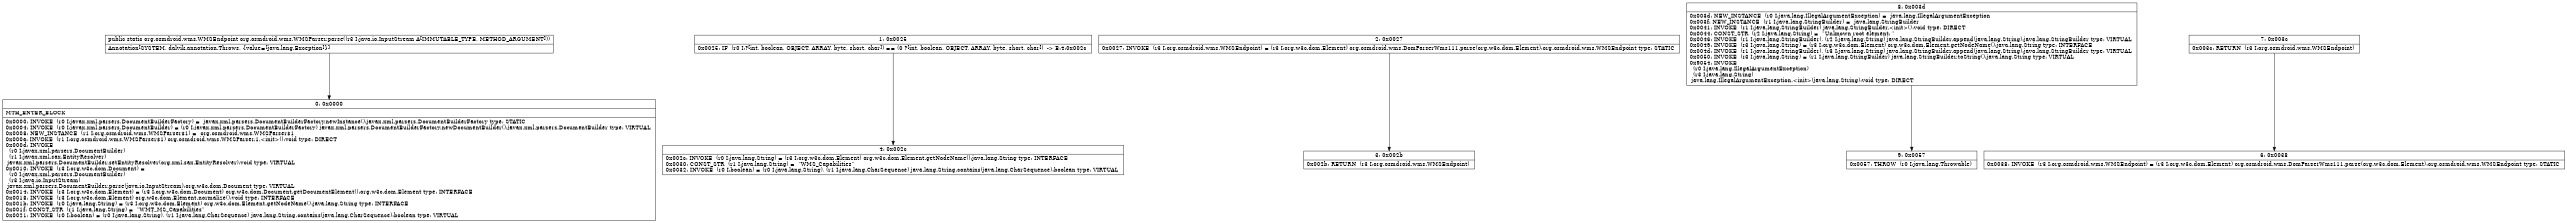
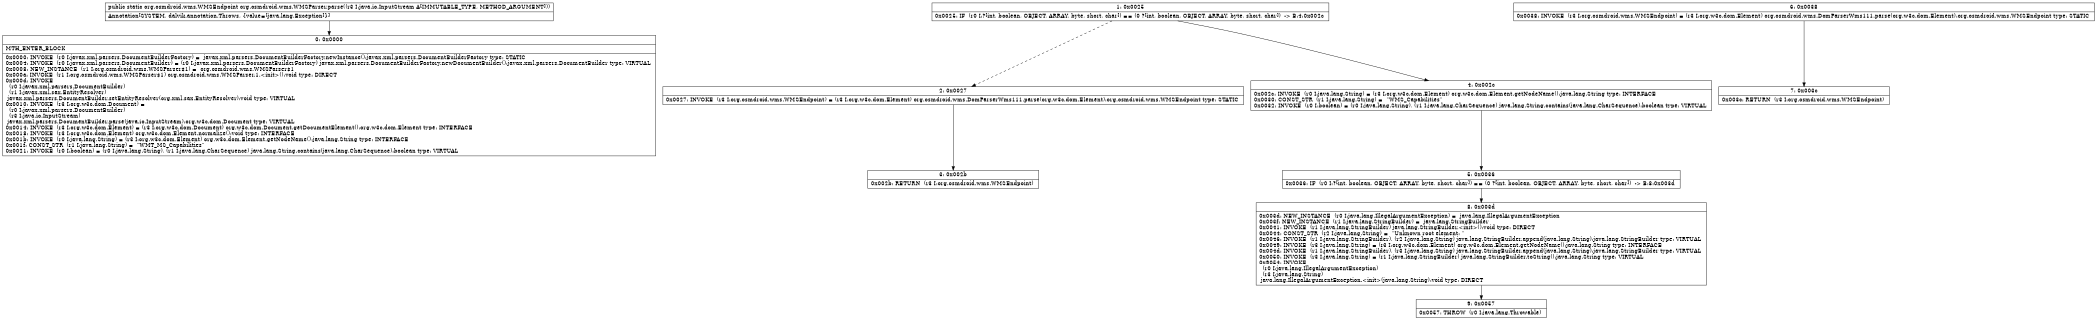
edge "1: 0x0025" -> "2: 0x0027": added
edge "7: 0x003c" -> "6: 0x0038": reversed
node "5: 0x0036": added
